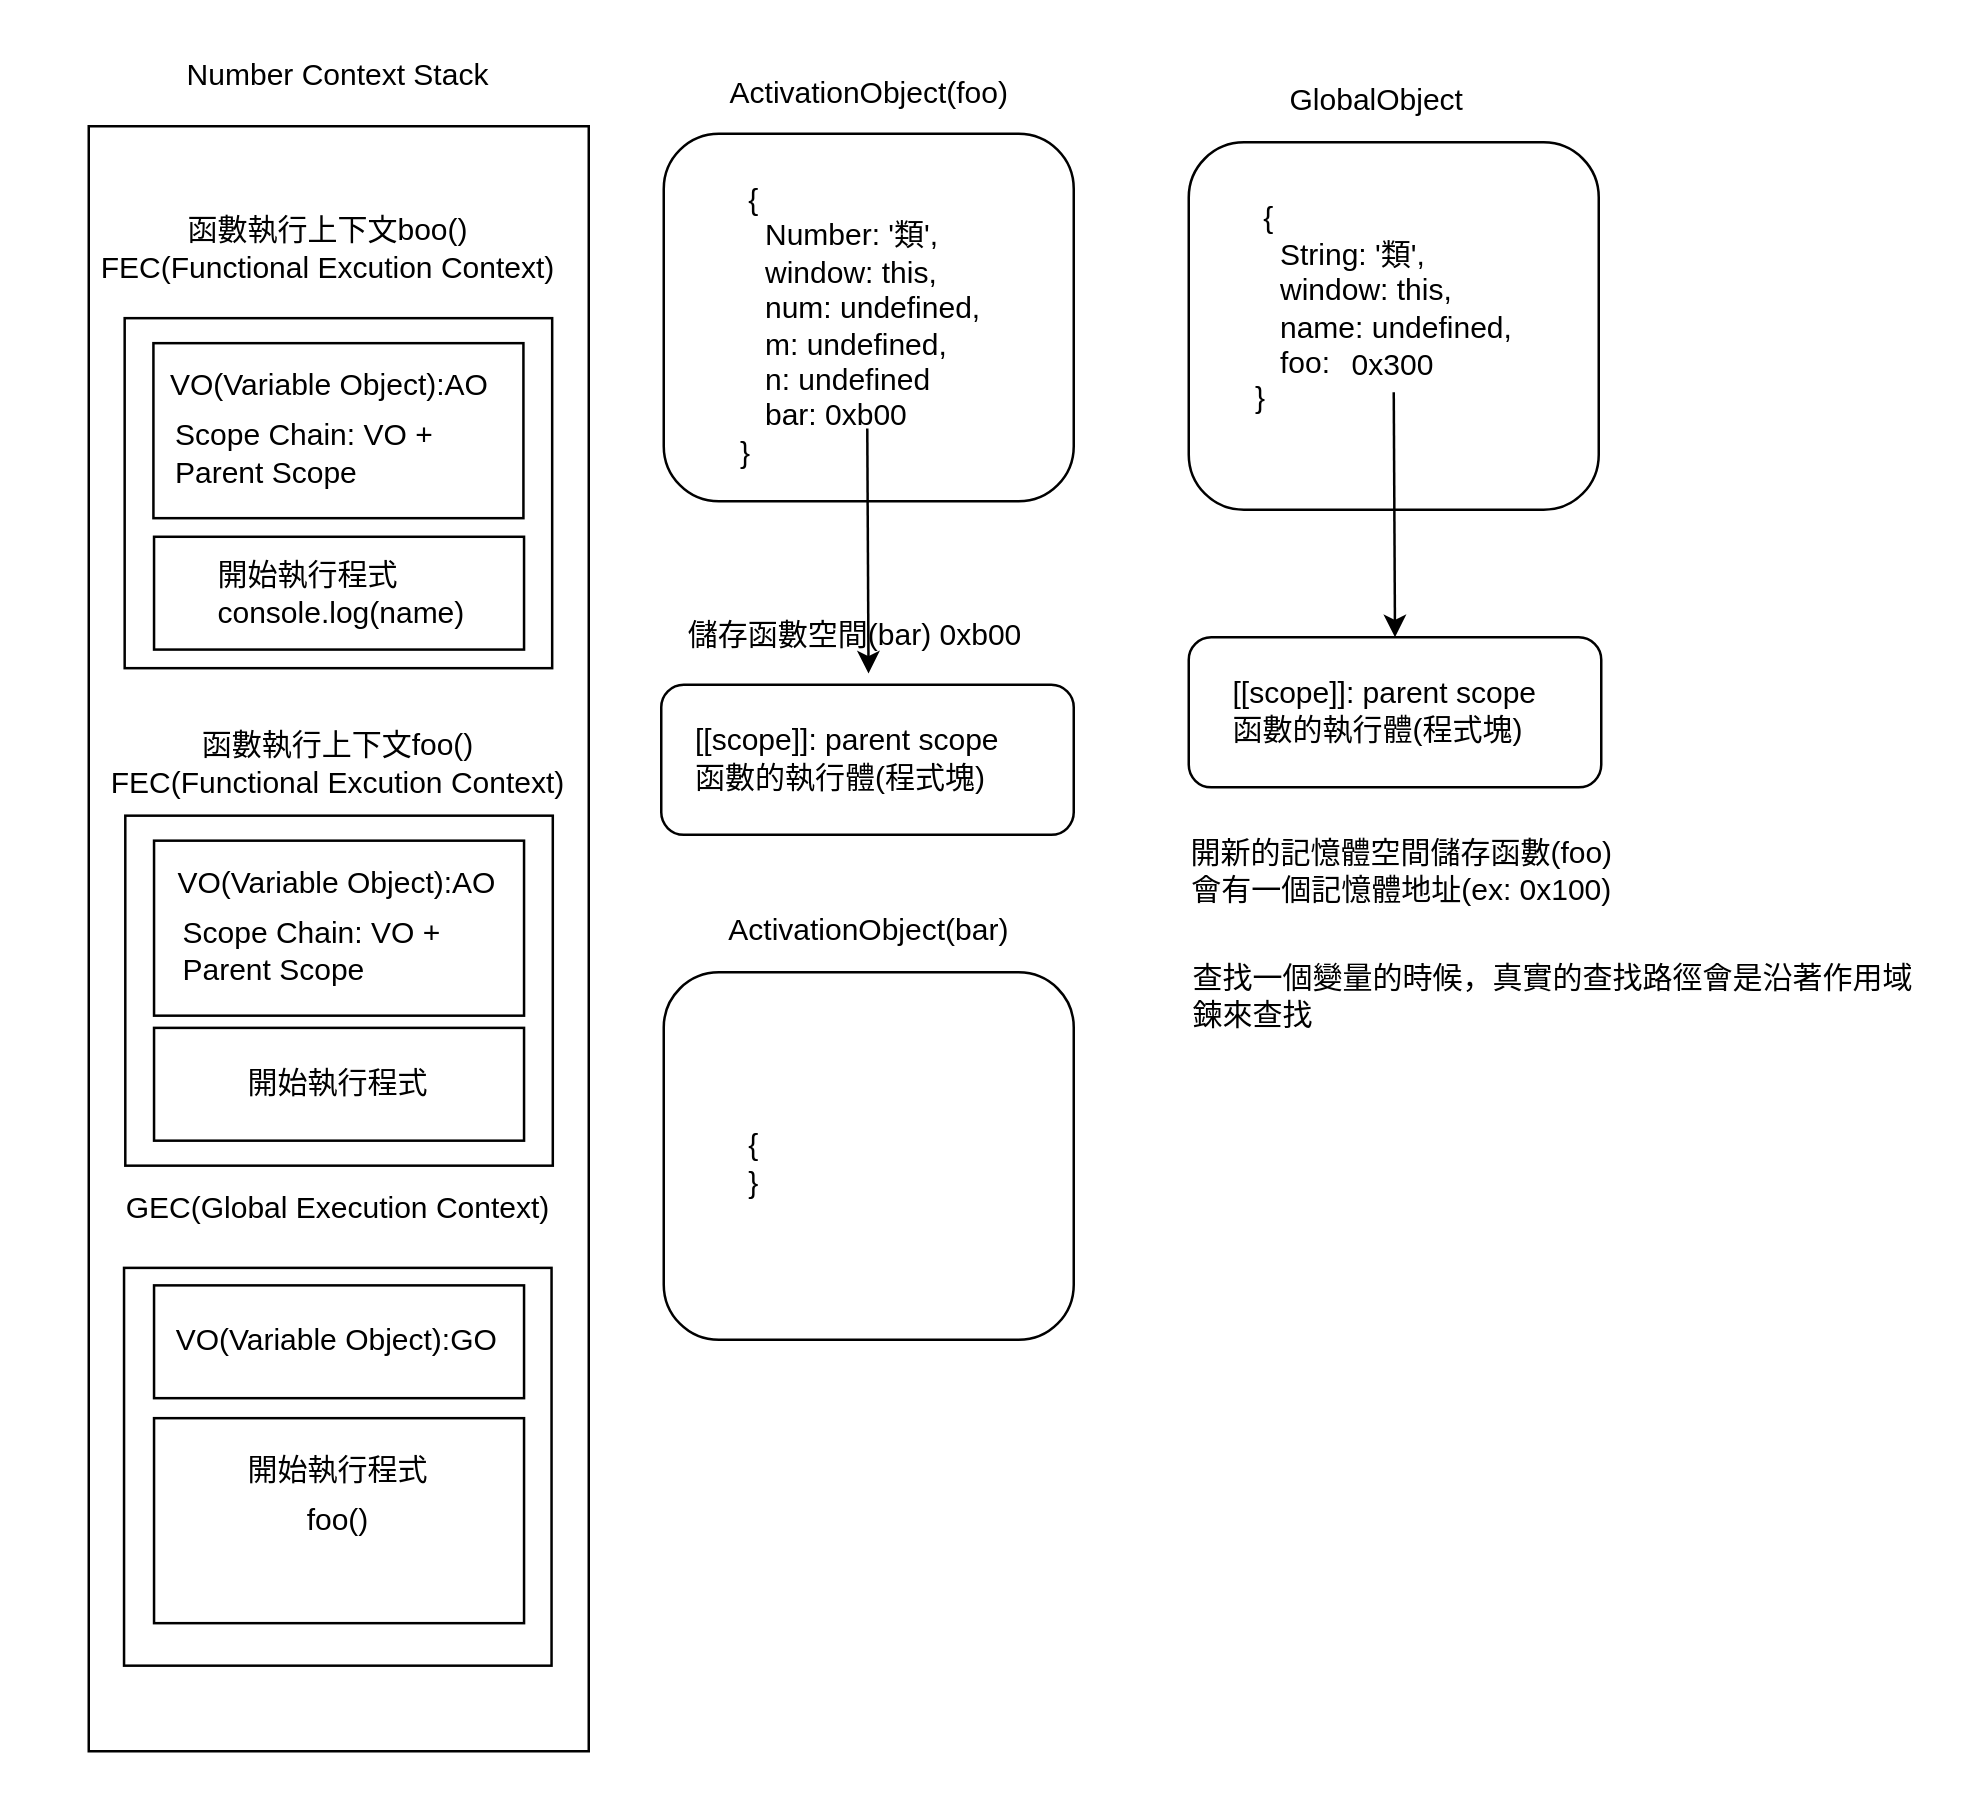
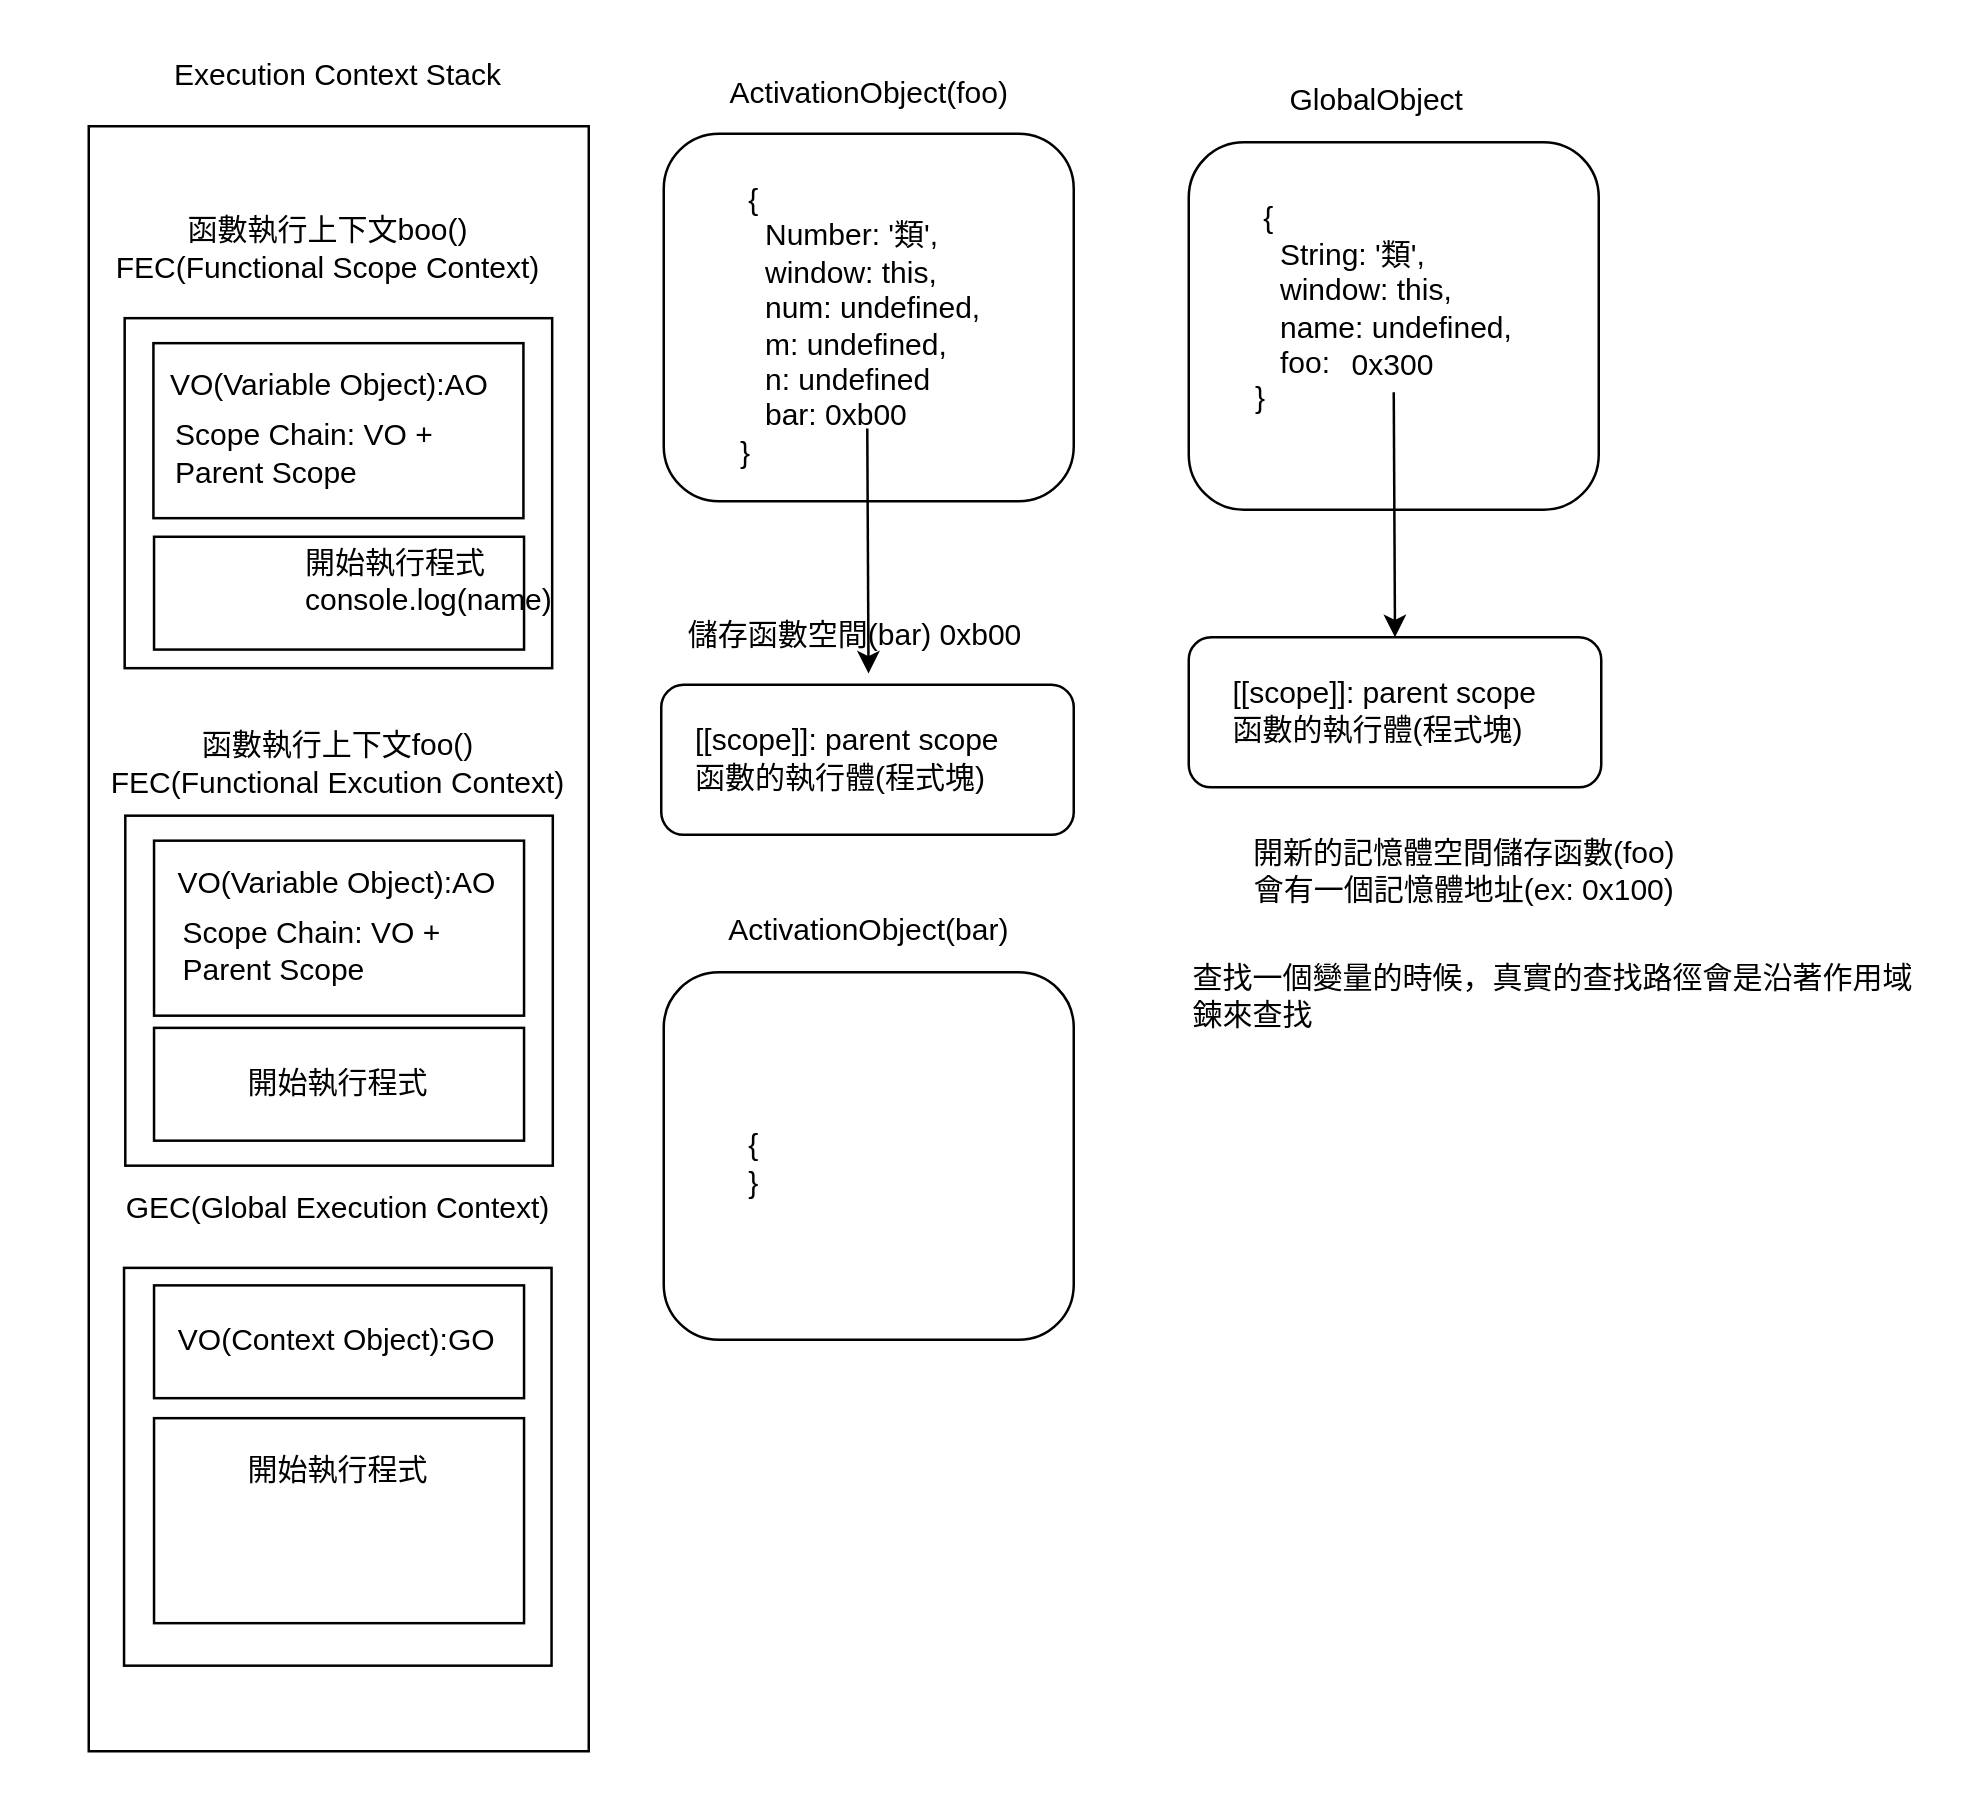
node "Number Context Stack": label "Number Context Stack" -> "Execution Context Stack"
node "函數執行上下文boo() FEC(Functional Excution Context)": label "函數執行上下文boo() FEC(Functional Excution Context)" -> "函數執行上下文boo() FEC(Functional Scope Context)"
node "開始執行程式 console.log(name)": moved (321, 593) -> (409, 581)
node "開新的記憶體空間儲存函數(foo) 會有一個記憶體地址(ex: 0x100)": moved (1403, 872) -> (1465, 872)
node "VO(Variable Object):GO": label "VO(Variable Object):GO" -> "VO(Context Object):GO"
node "foo()": removed
